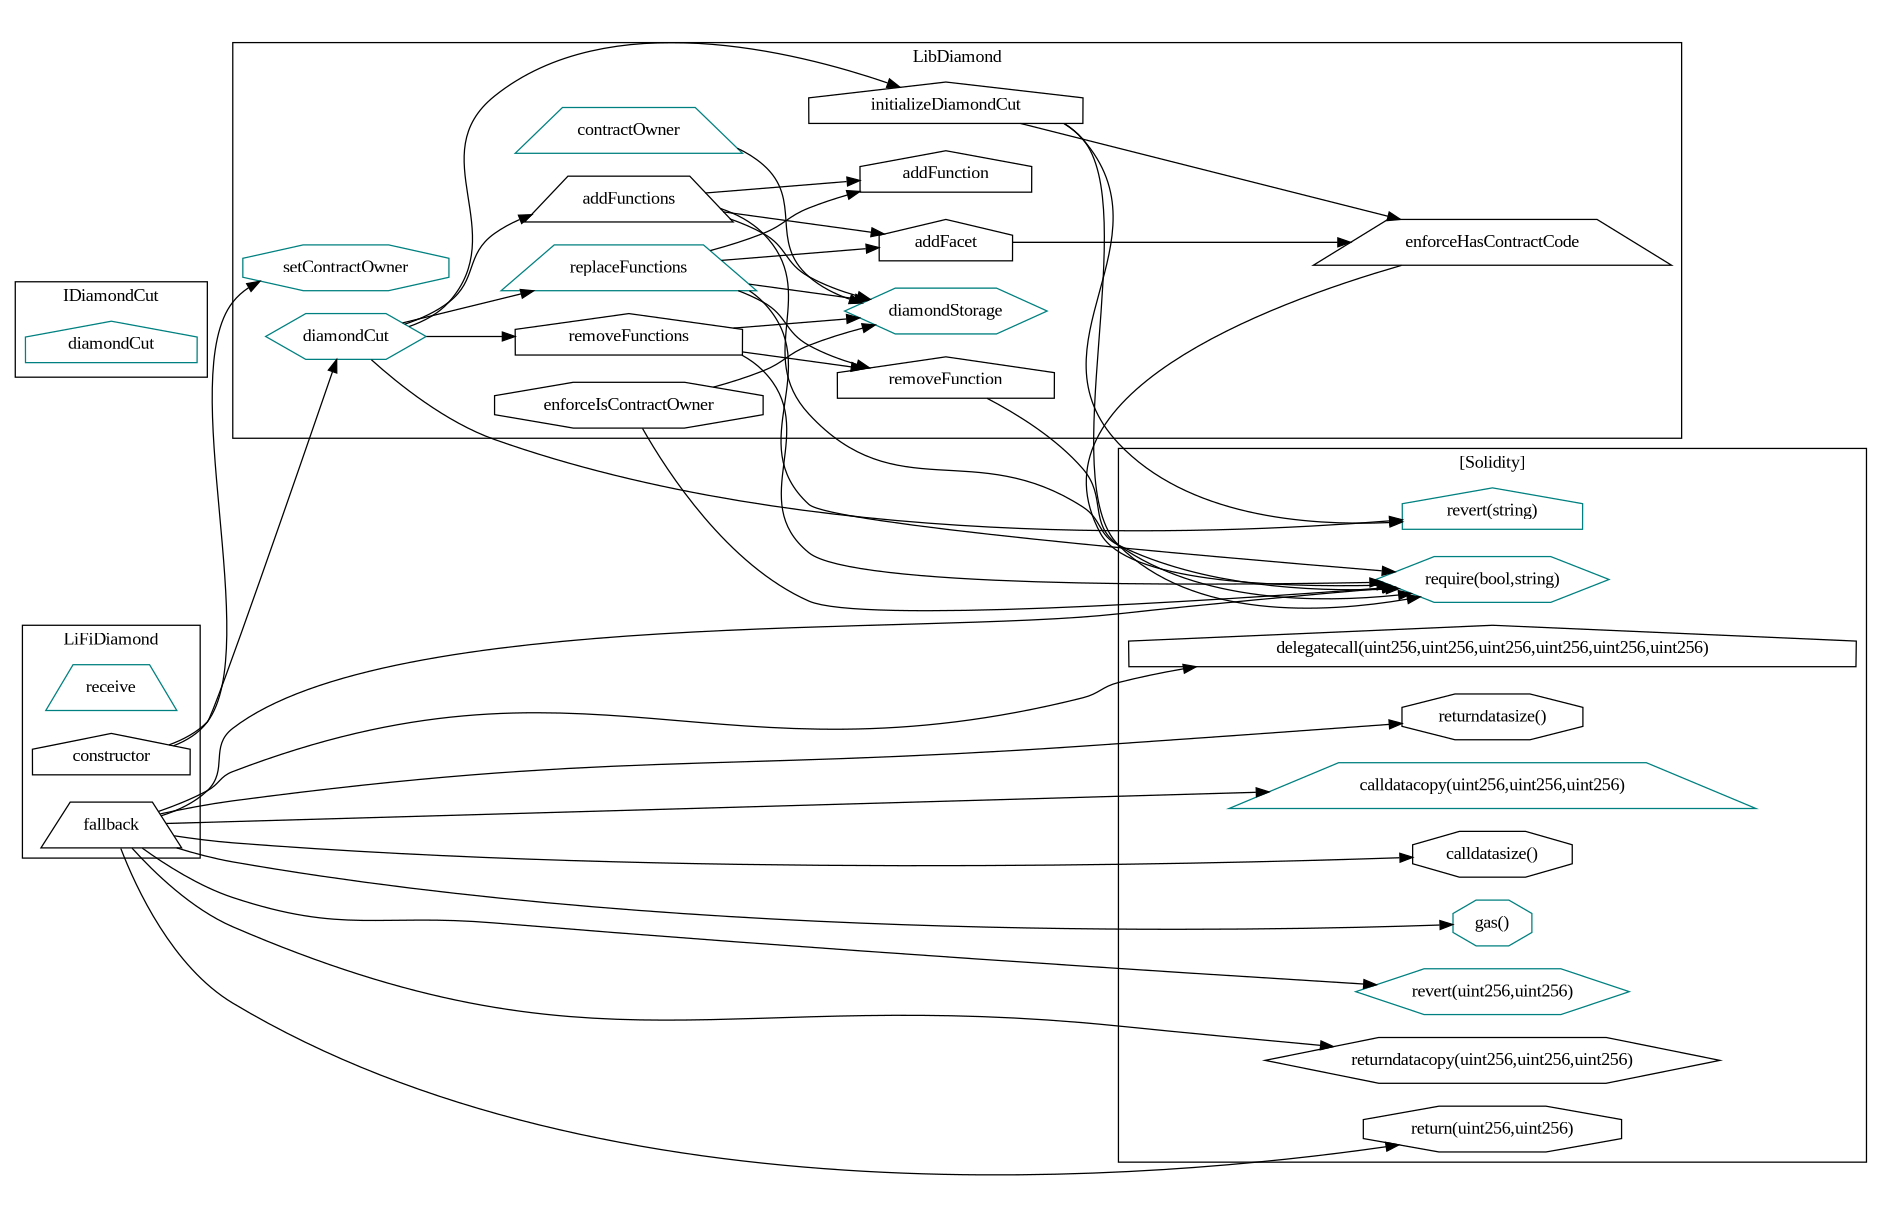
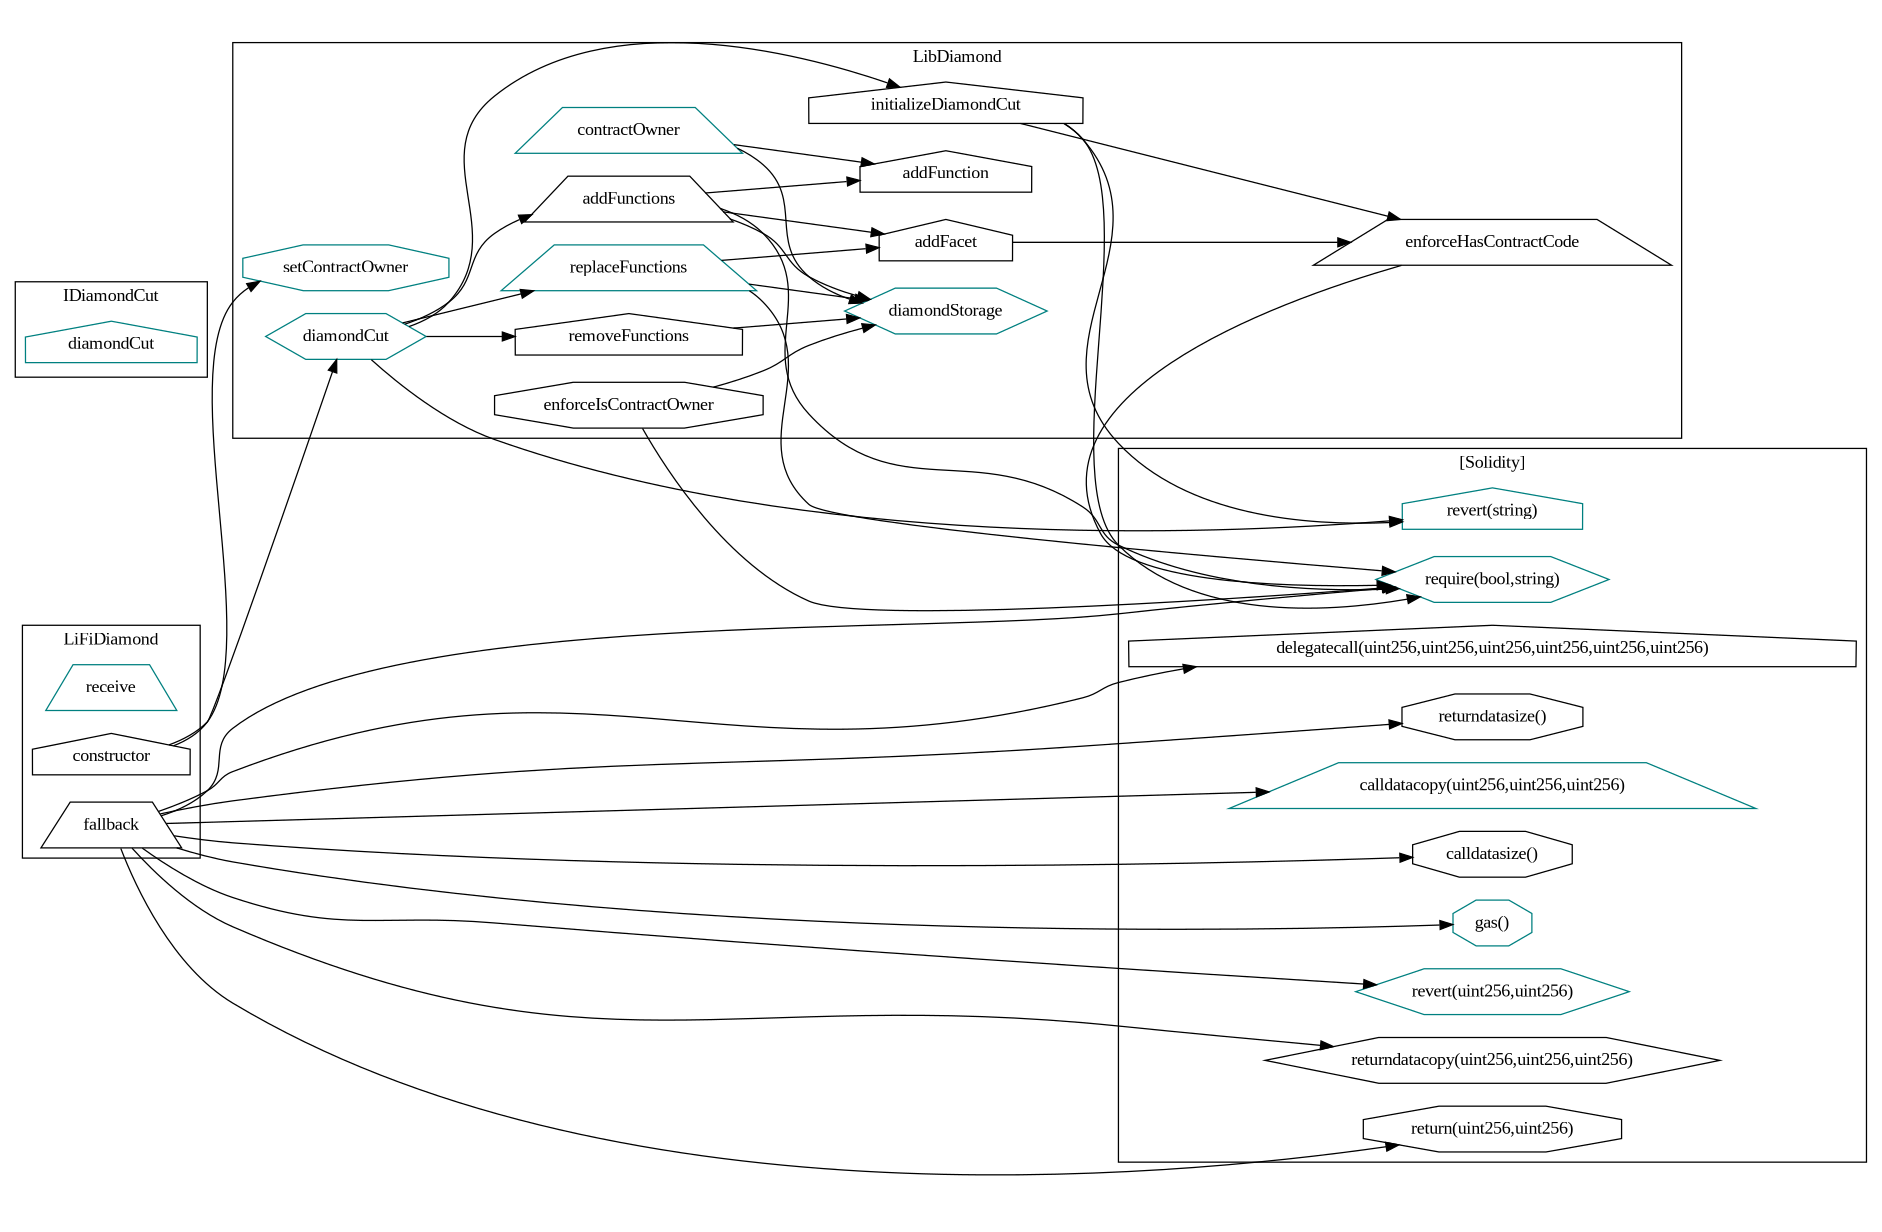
edge "replaceFunctions" -> "addFunction": now "contractOwner" -> "addFunction"
node "removeFunction": removed
edge "removeFunctions" -> "require(bool,string)": removed
